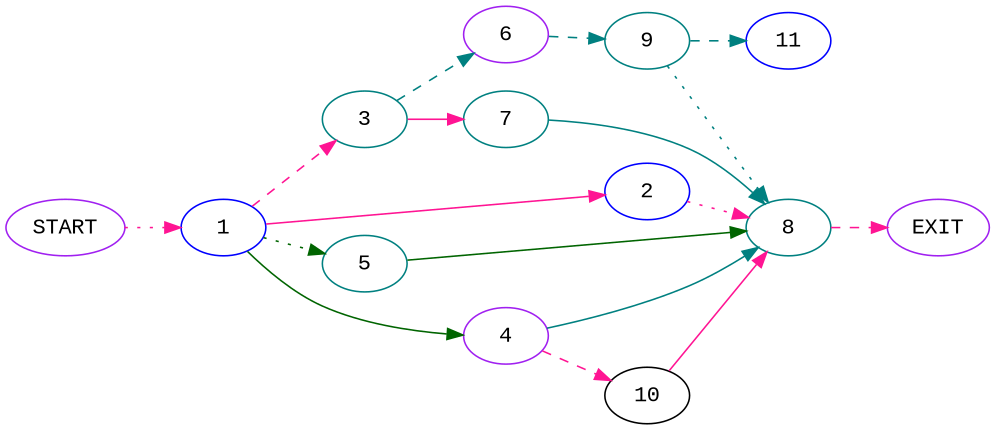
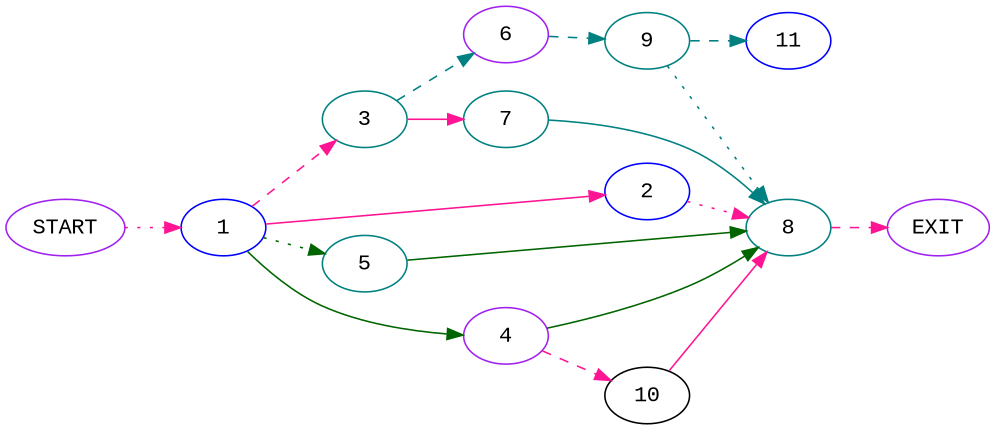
edge "4" -> "8": color teal -> darkgreen
